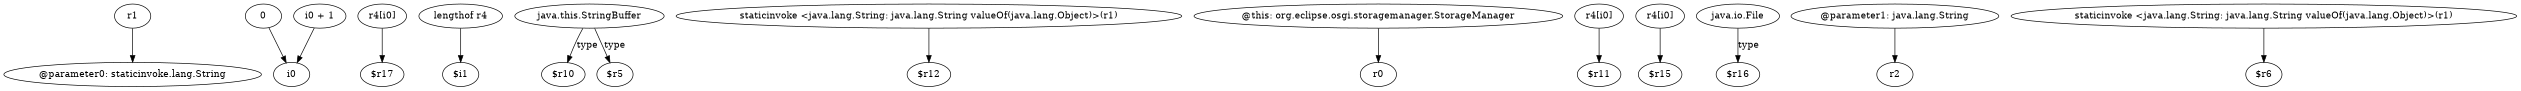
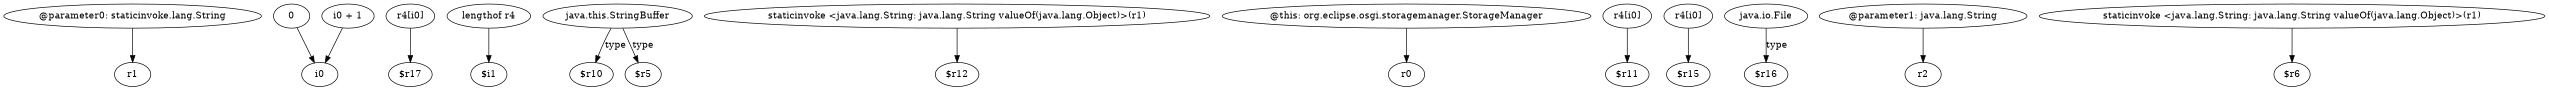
edge "r1" -> "@parameter0: staticinvoke.lang.String": reversed
